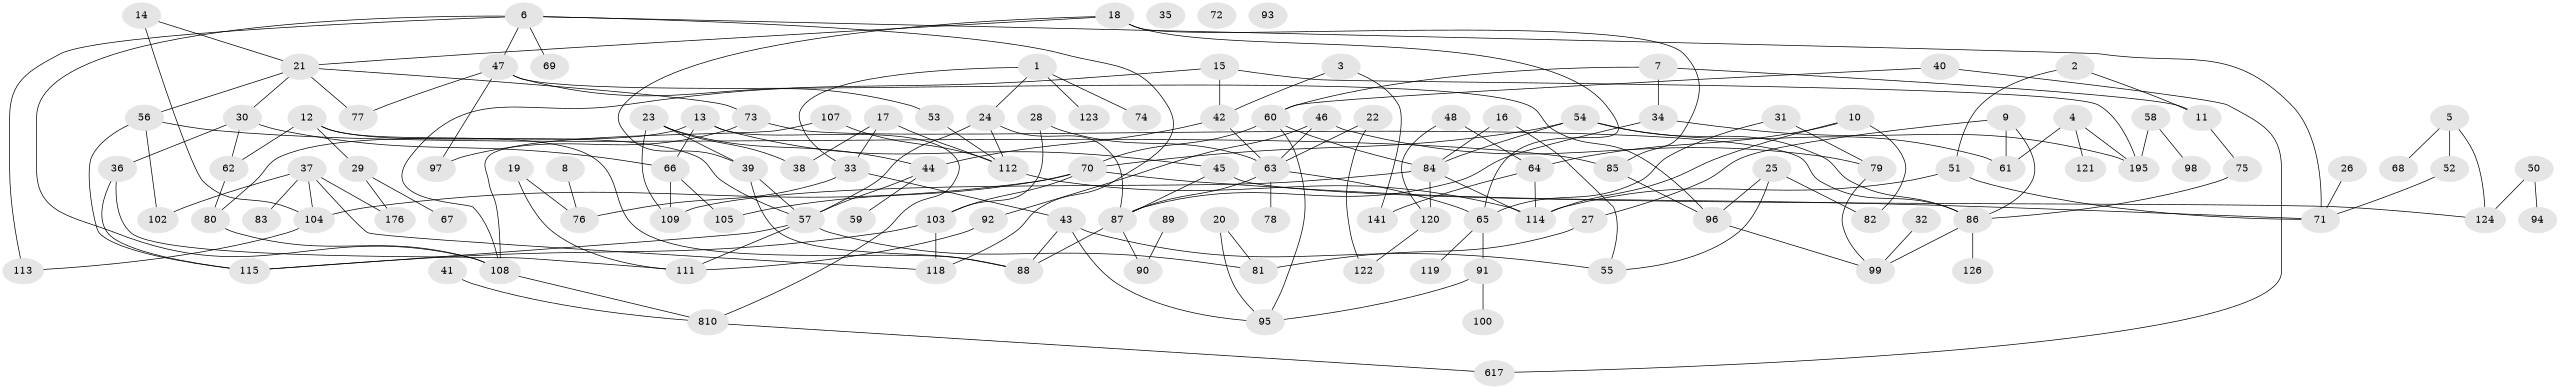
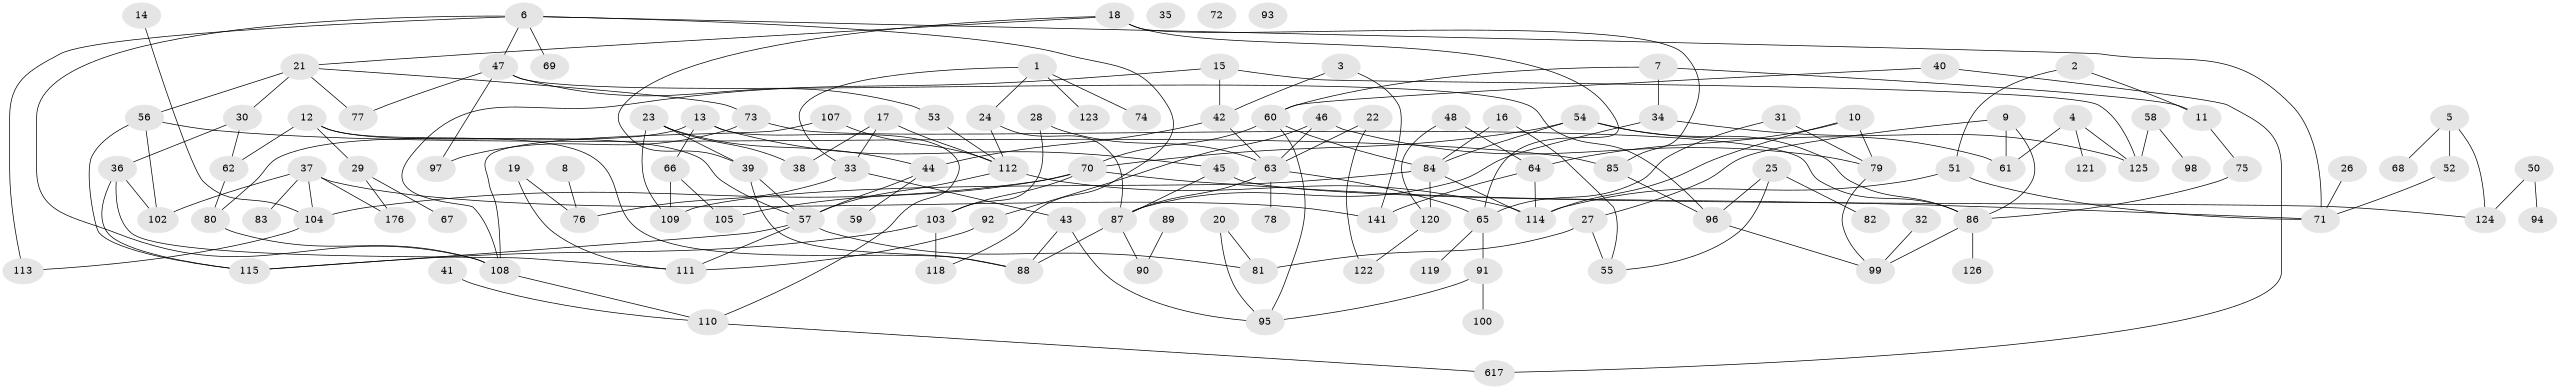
edge "14" -- "21": removed
edge "30" -- "66": removed
edge "10" -- "82": now "10" -- "79"
edge "24" -- "57": now "112" -- "57"
node "195": label "195" -> "125"
edge "36" -- "102": added
edge "37" -- "118": now "37" -- "141"
edge "43" -- "55": now "27" -- "55"
node "810": label "810" -> "110"
